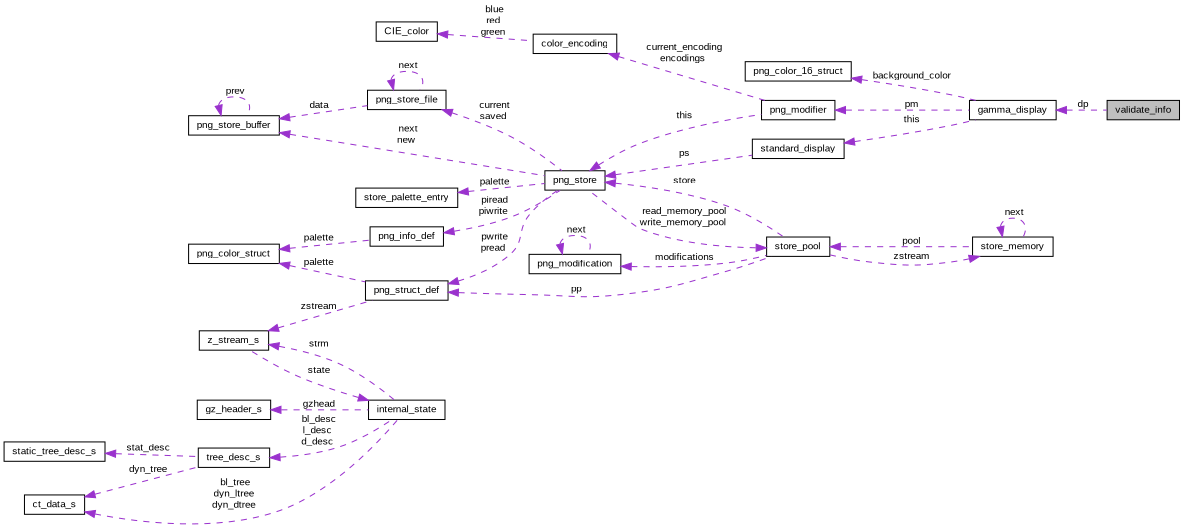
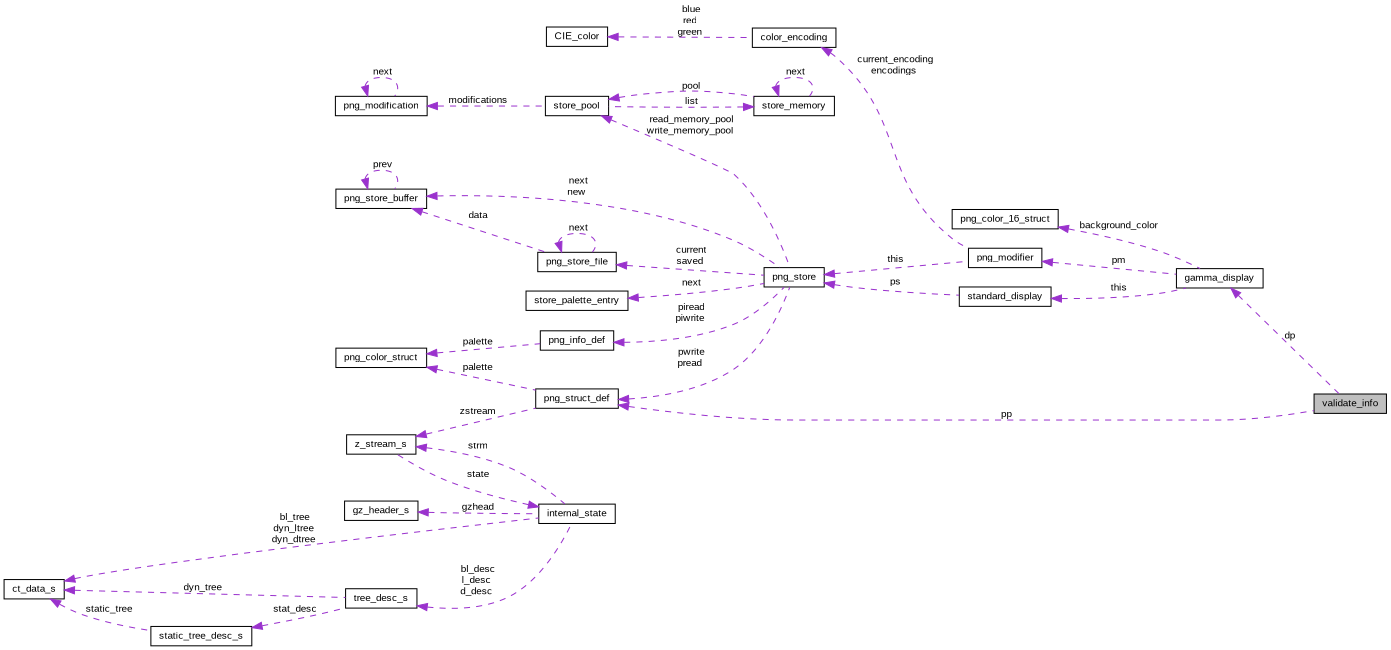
edge "png_store" -> "store_palette_entry": label " palette" -> " next"
edge "store_pool" -> "png_store": removed, label "store"
edge "store_pool" -> "store_memory": label " zstream" -> " list"
edge "store_pool" -> "png_struct_def": now "validate_info" -> "png_struct_def"
edge "static_tree_desc_s" -> "ct_data_s": added, label "static_tree"
